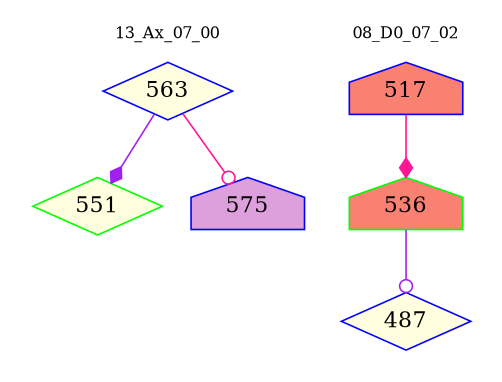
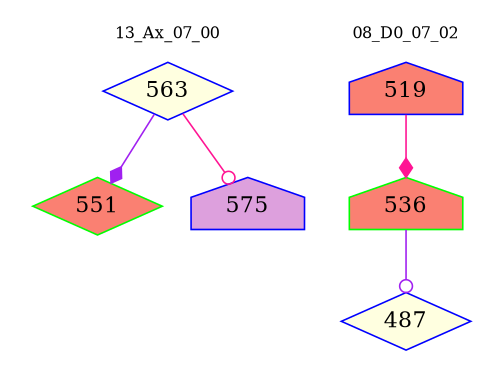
node "517": label "517" -> "519"
node "551": fillcolor lightyellow -> salmon
